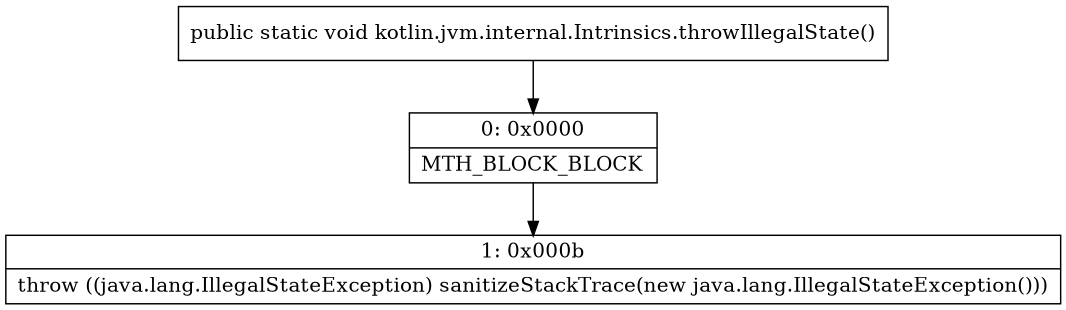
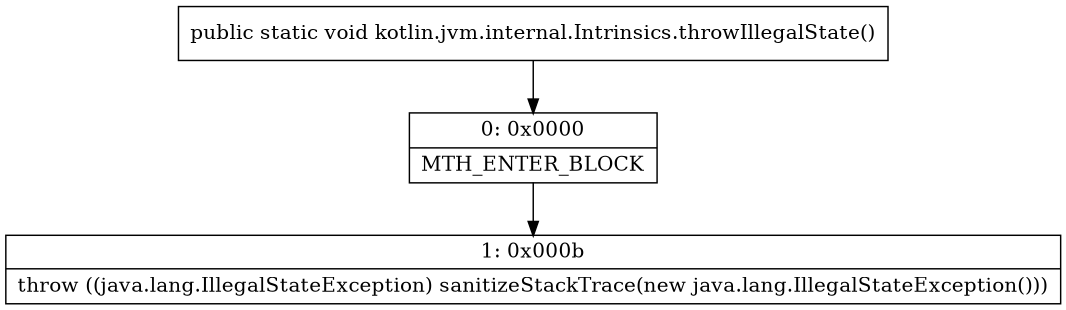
node "0: 0x0000": text "MTH_BLOCK_BLOCK" -> "MTH_ENTER_BLOCK"
